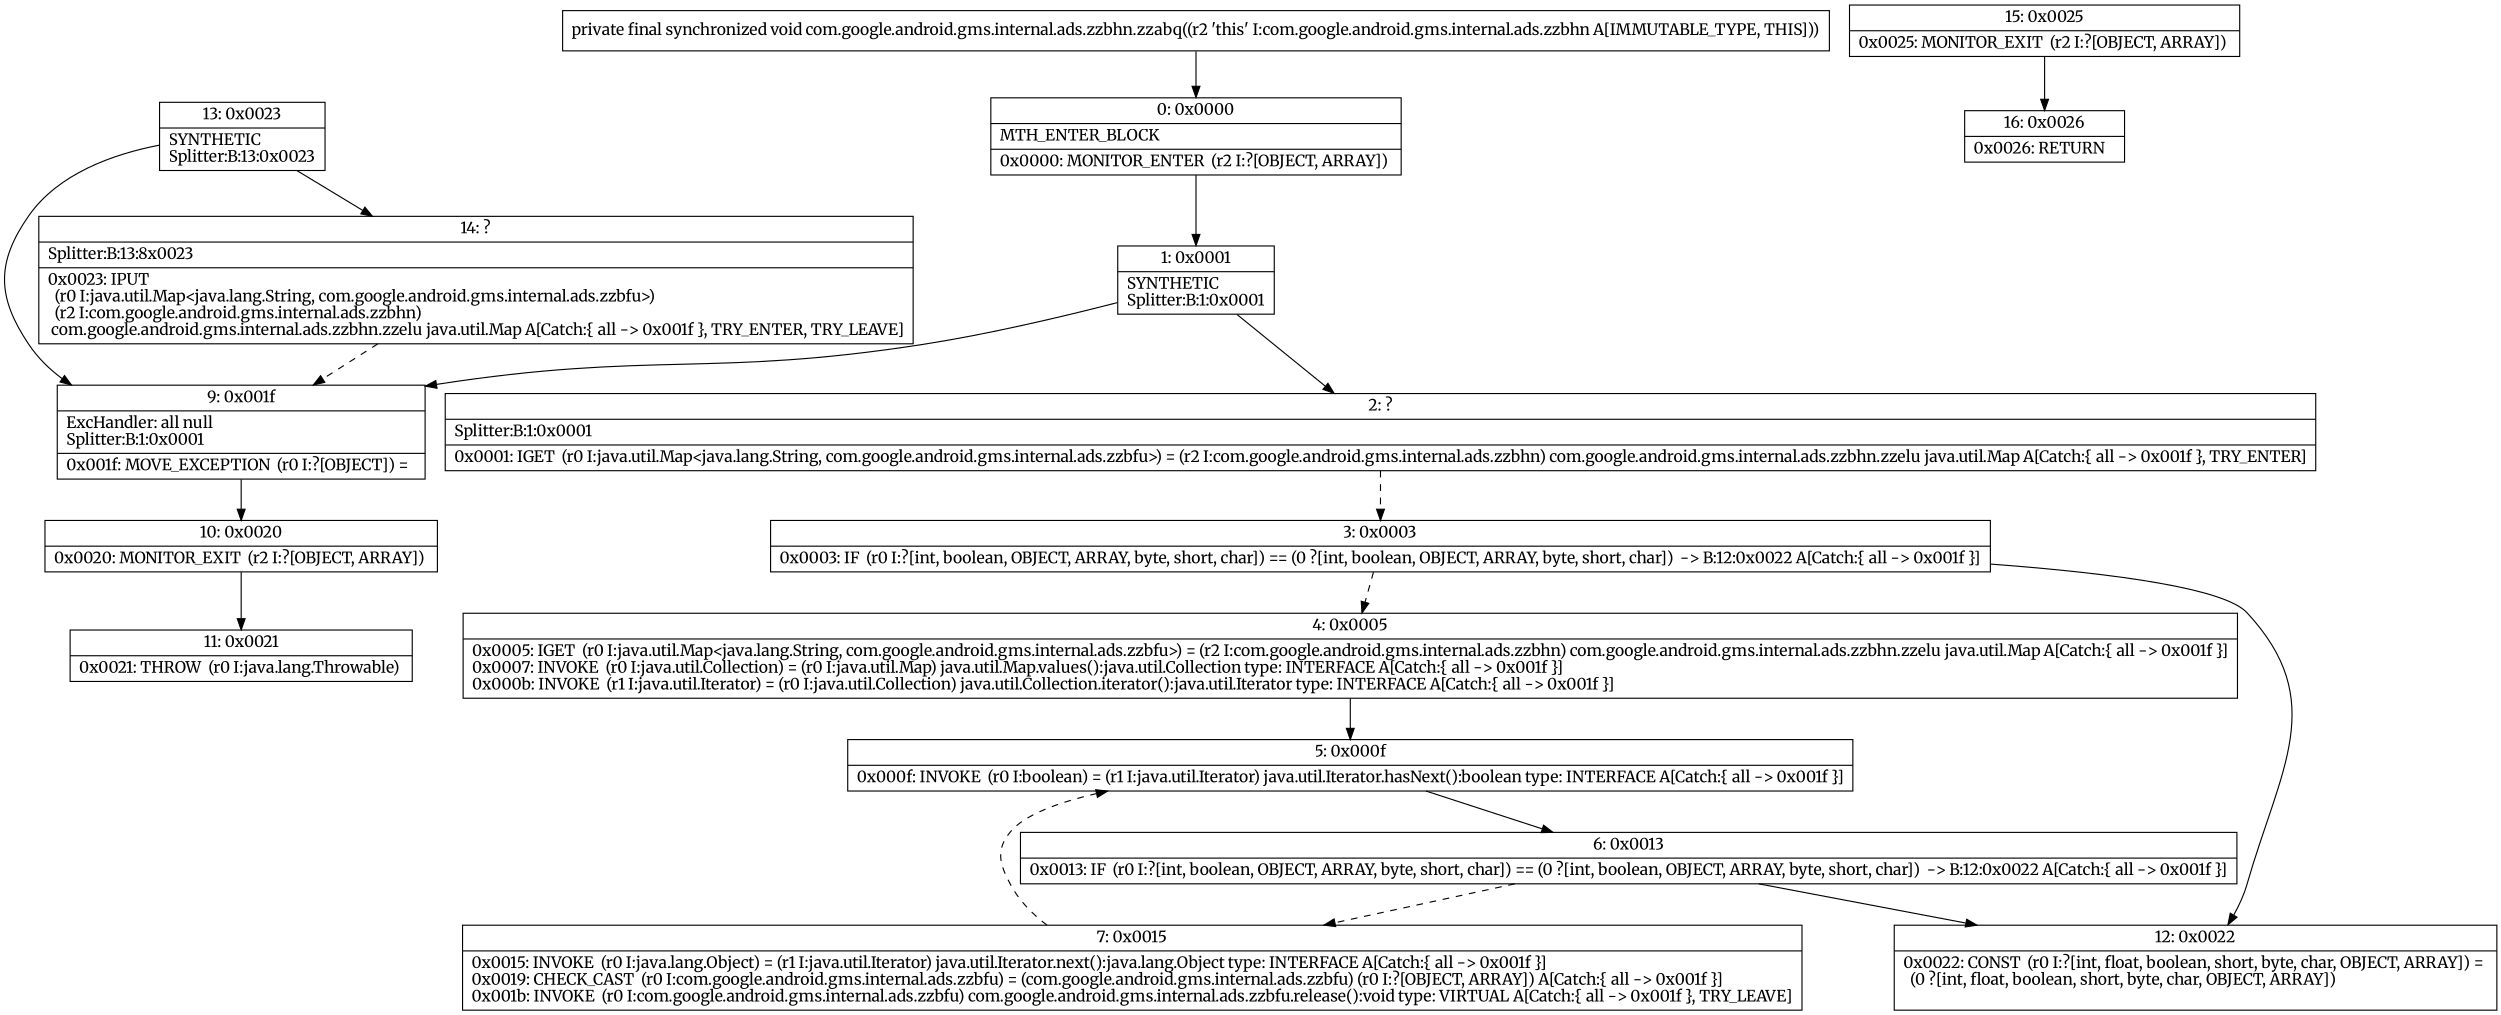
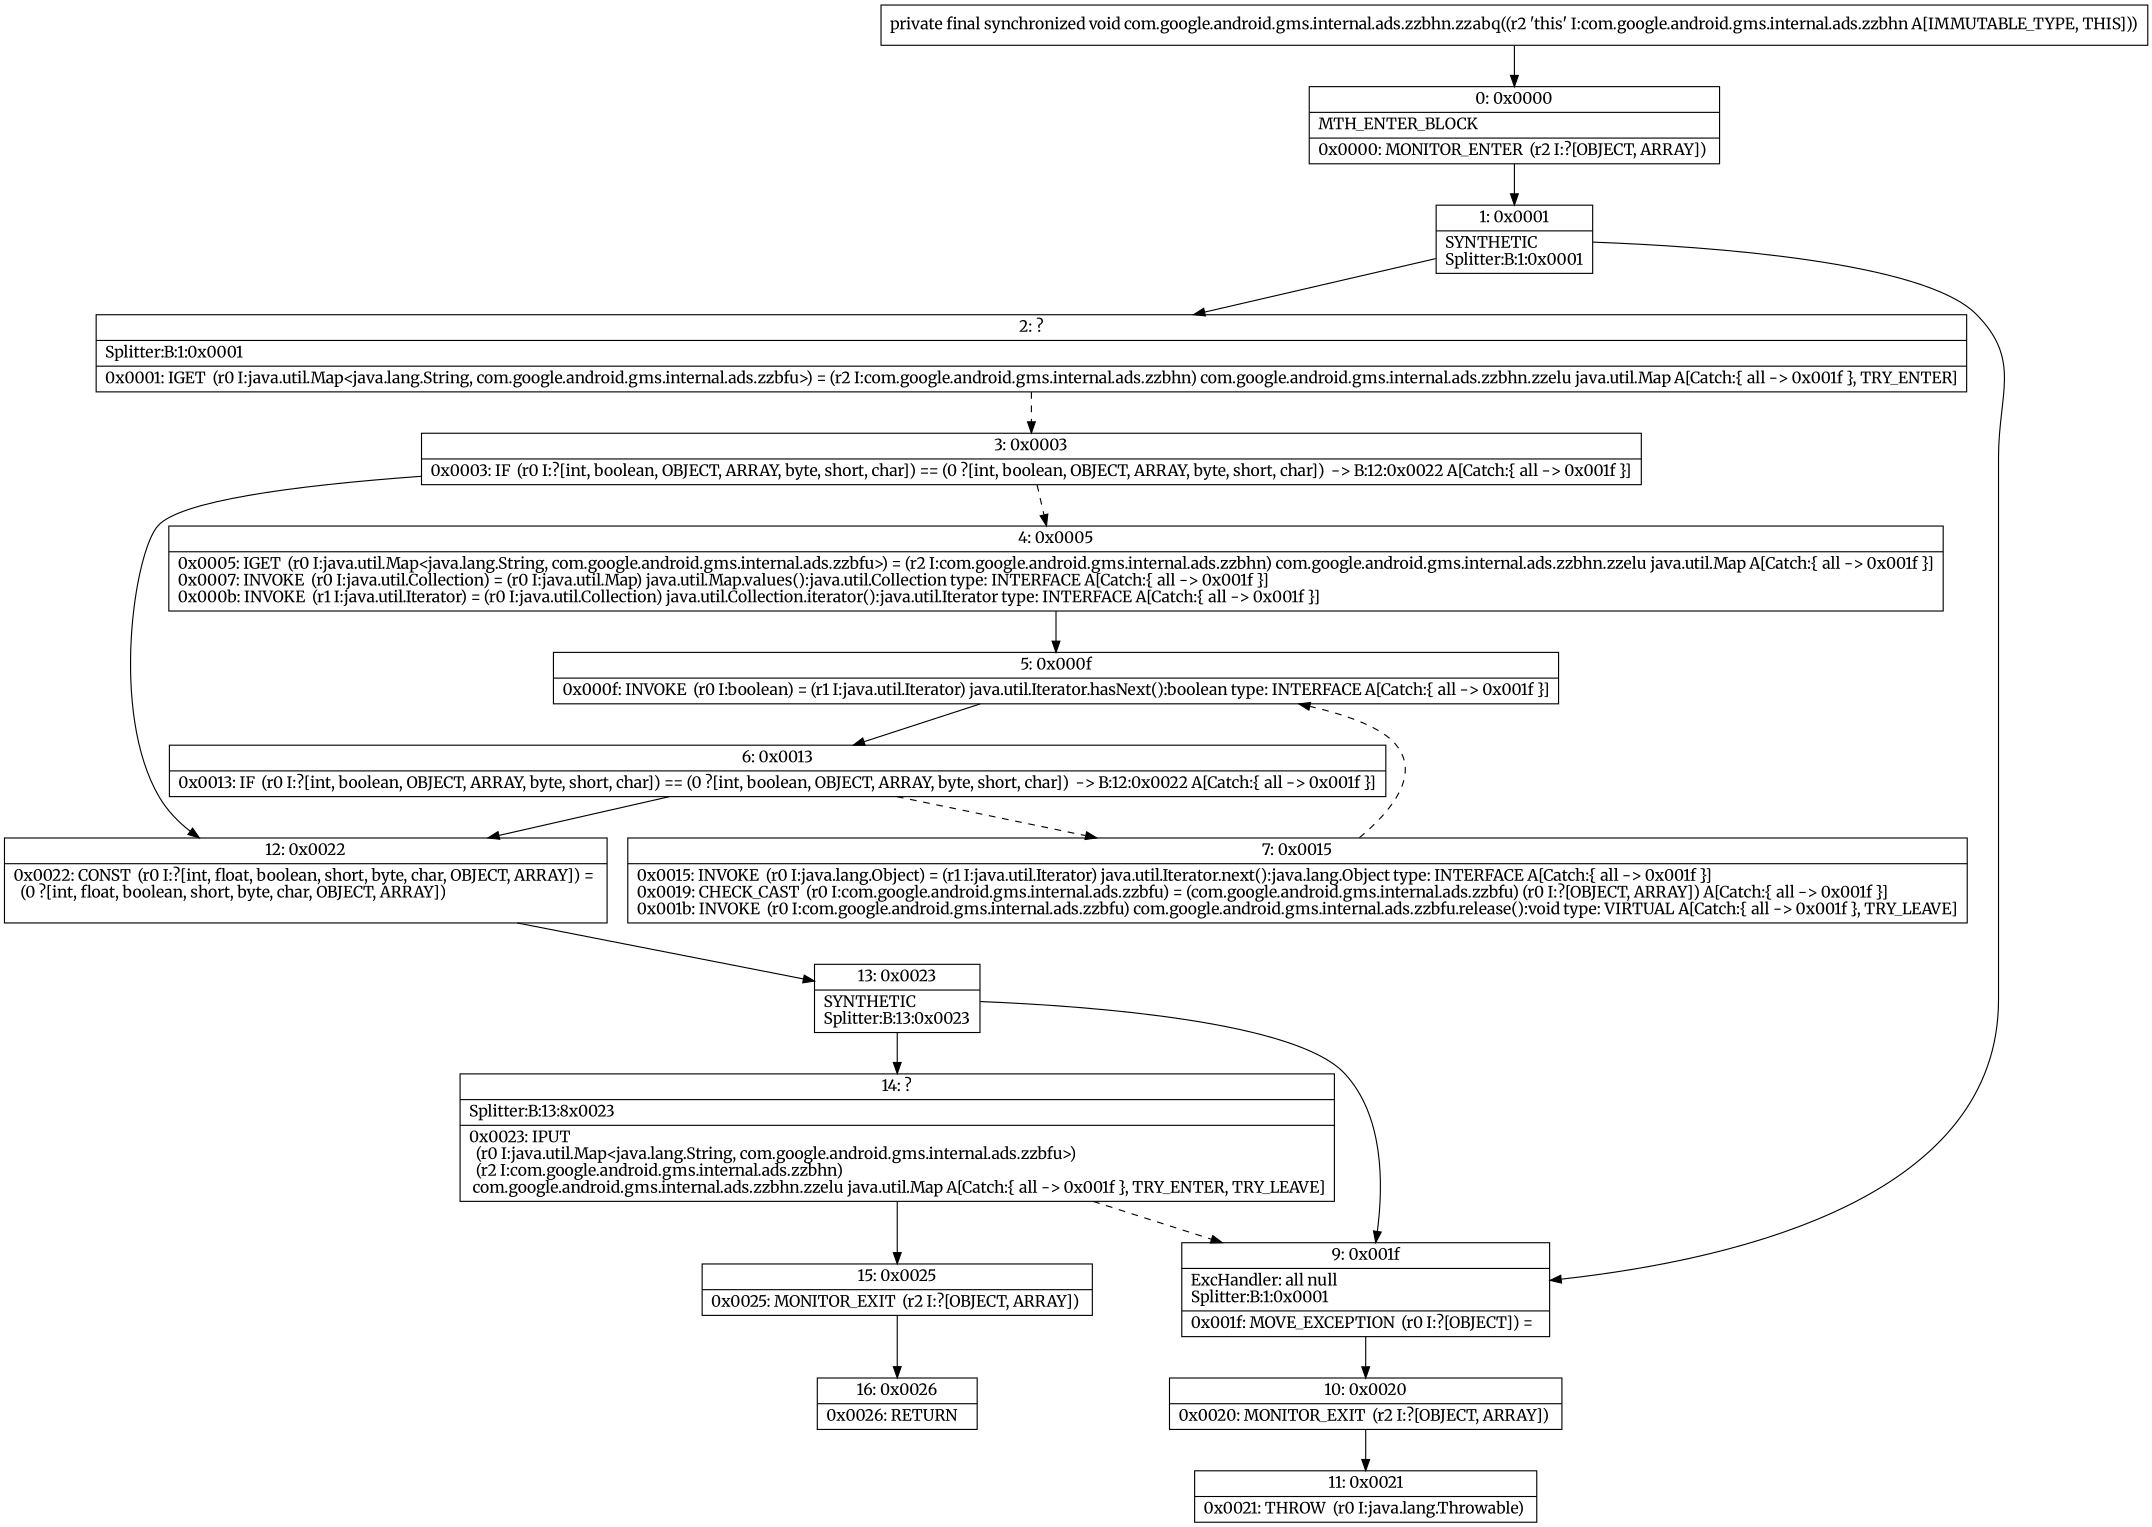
edge "12: 0x0022" -> "13: 0x0023": added
edge "14: ?" -> "15: 0x0025": added
